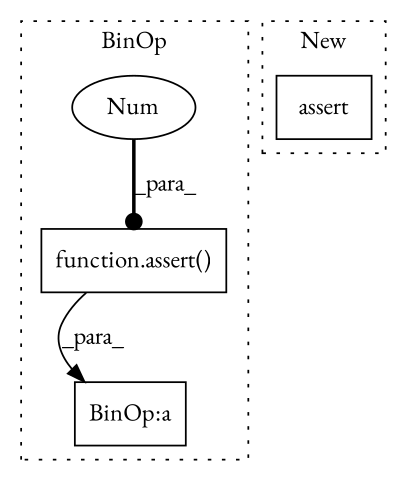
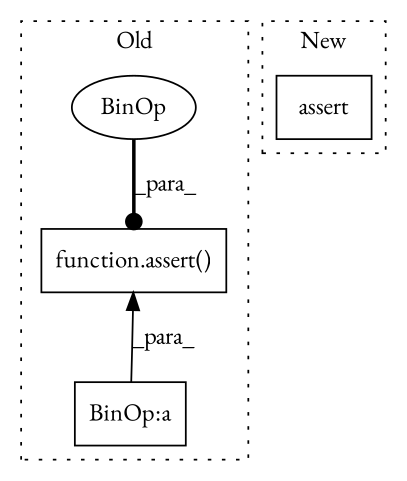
cluster "BinOp": label "BinOp" -> "Old"
node "Num": label "Num" -> "BinOp"
edge "function.assert()" -> "BinOp:a": reversed
